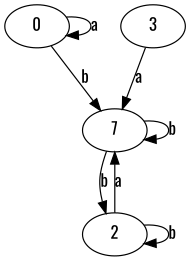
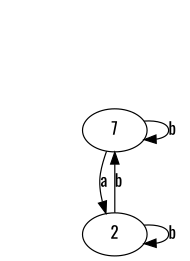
node "0": removed
node "3": removed
edge "7" -> "2": label "b" -> "a"
edge "2" -> "7": label "a" -> "b"
